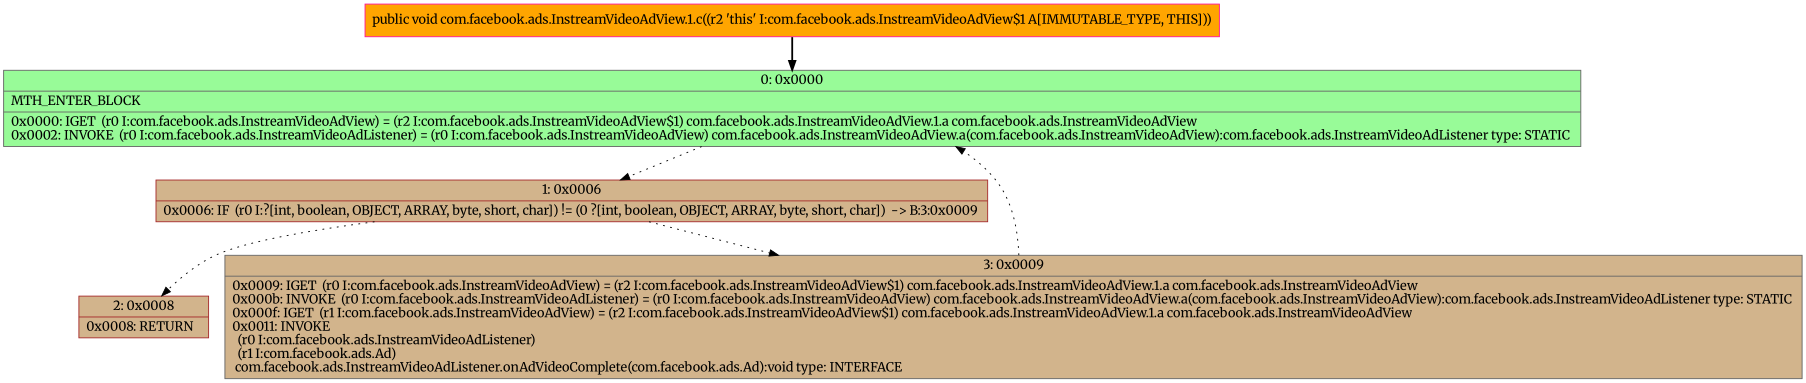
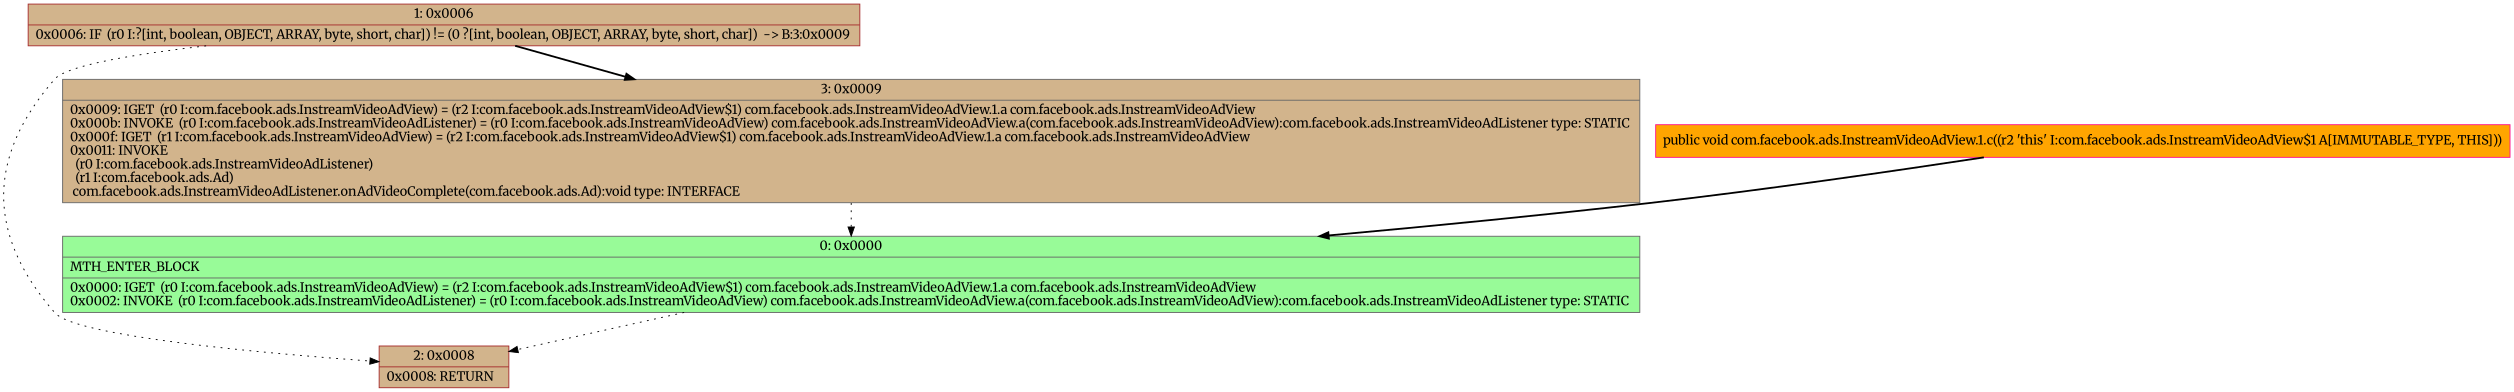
edge "0: 0x0000" -> "1: 0x0006": now "0: 0x0000" -> "2: 0x0008"
edge "1: 0x0006" -> "3: 0x0009": style dotted -> bold
